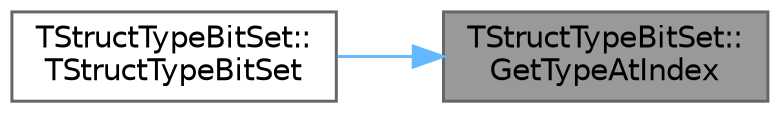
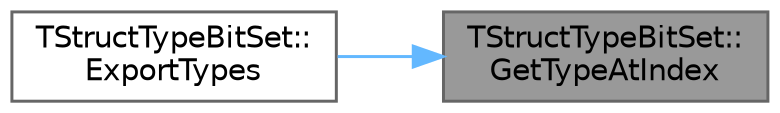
node "TStructTypeBitSet:: TStructTypeBitSet": label "TStructTypeBitSet:: TStructTypeBitSet" -> "TStructTypeBitSet:: ExportTypes"
